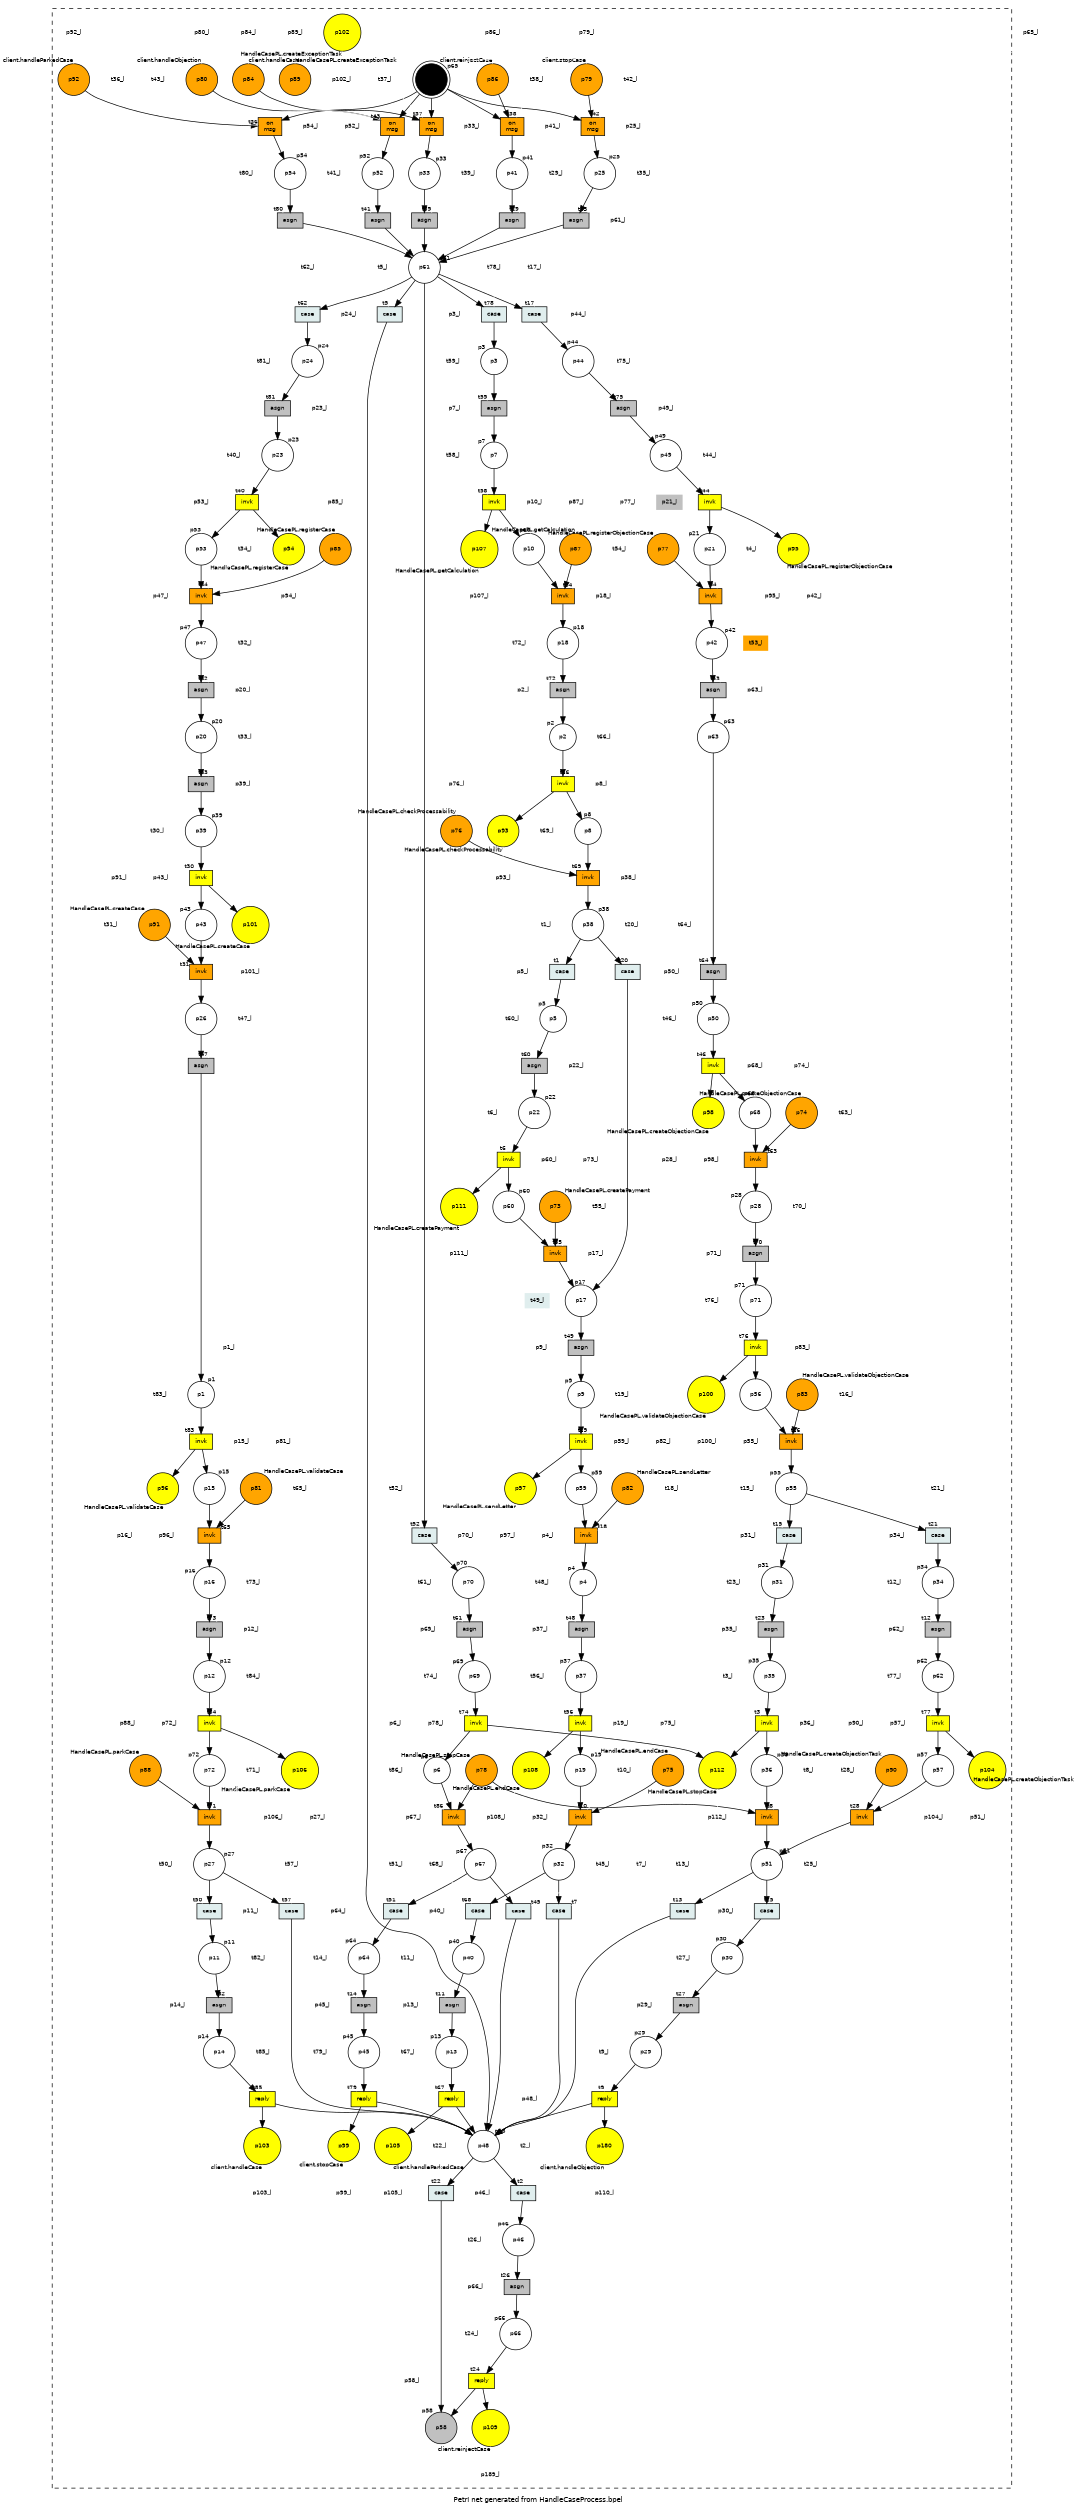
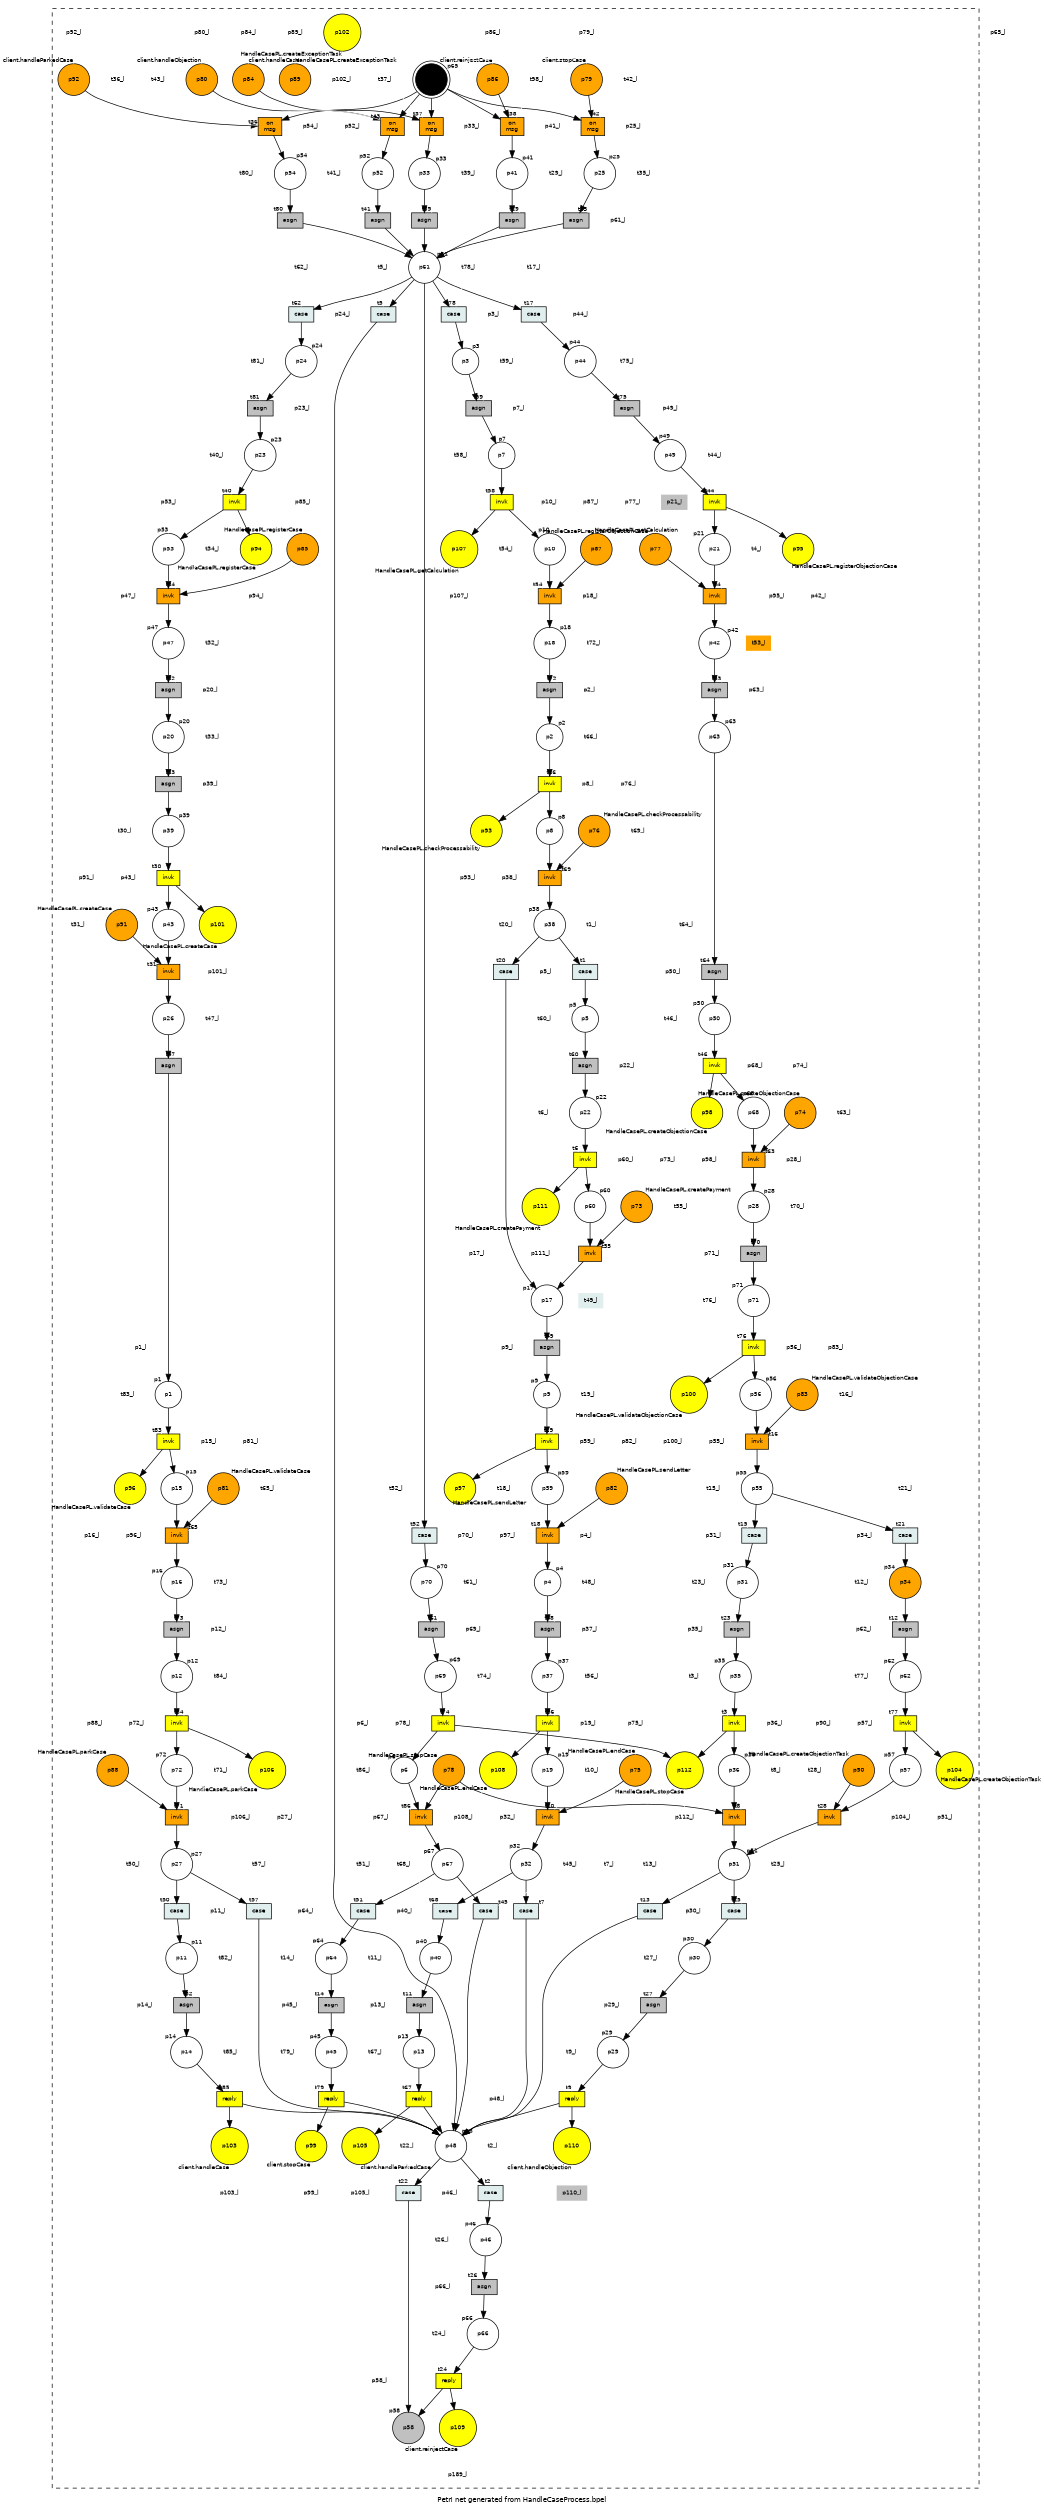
node "t38_l": label "t38_l" -> "t98_l"
node "p56_l": added
node "p34": fillcolor white -> orange
node "p180": label "p180" -> "p110"
node "p110_l": fillcolor white -> gray
